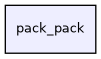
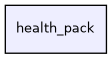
node "pack_pack": label "pack_pack" -> "health_pack"
